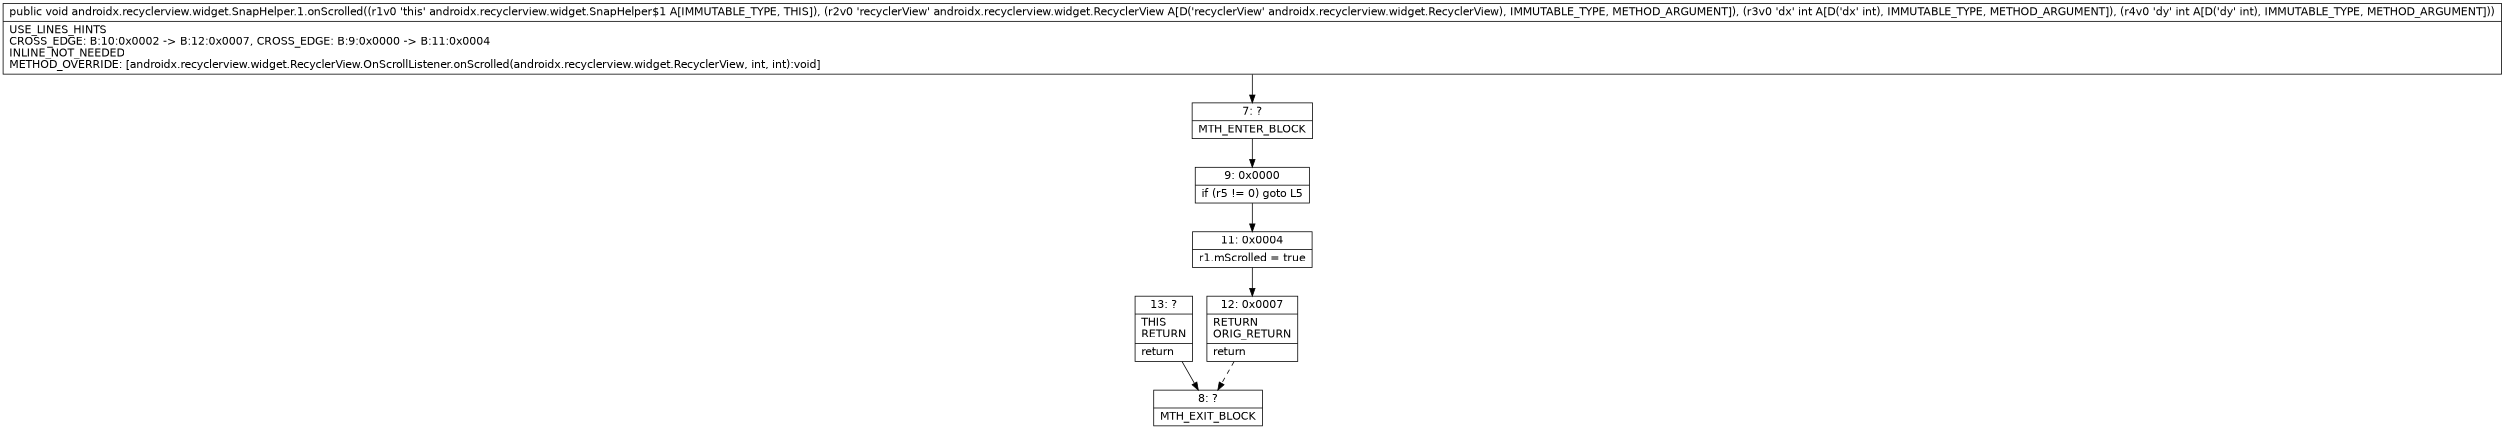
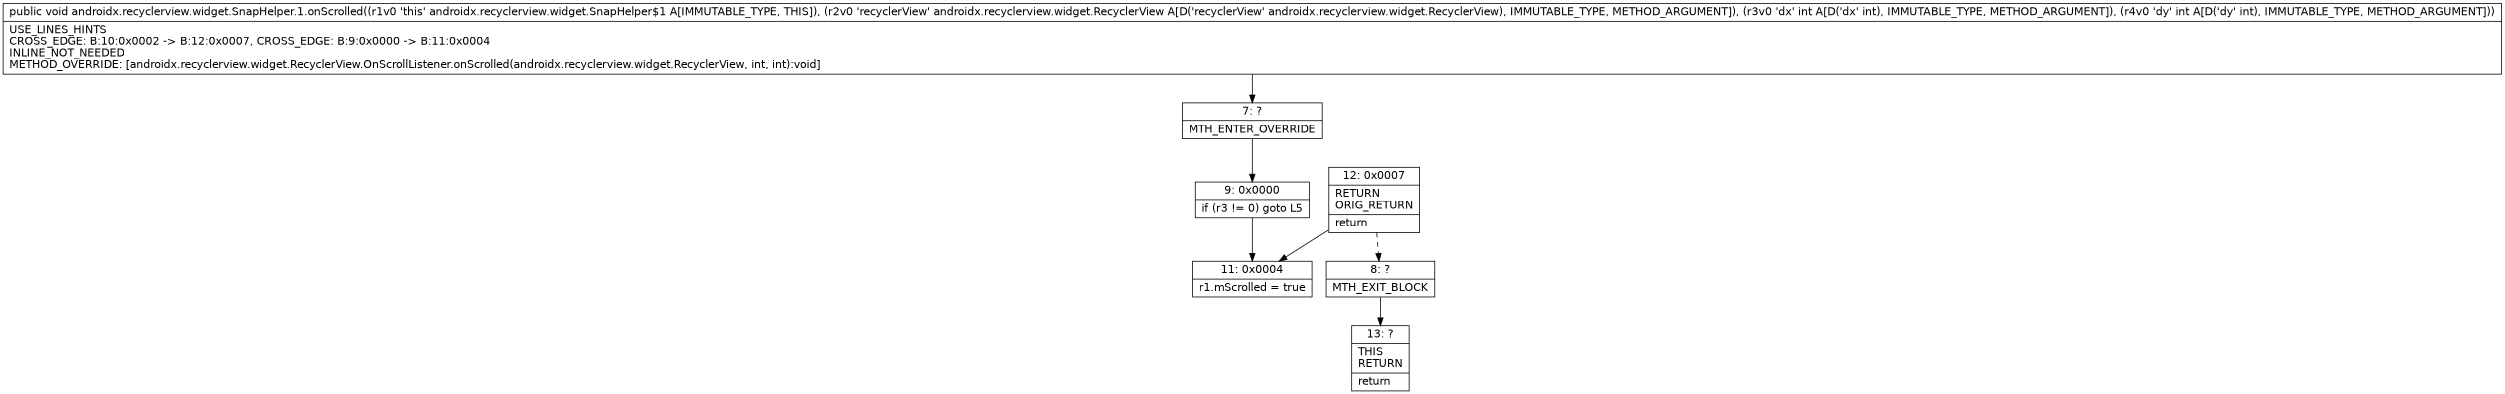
node "7: ?": text "MTH_ENTER_BLOCK" -> "MTH_ENTER_OVERRIDE"
node "9: 0x0000": text "if (r5 != 0) goto L5" -> "if (r3 != 0) goto L5"
edge "11: 0x0004" -> "12: 0x0007": reversed
edge "13: ?" -> "8: ?": reversed
